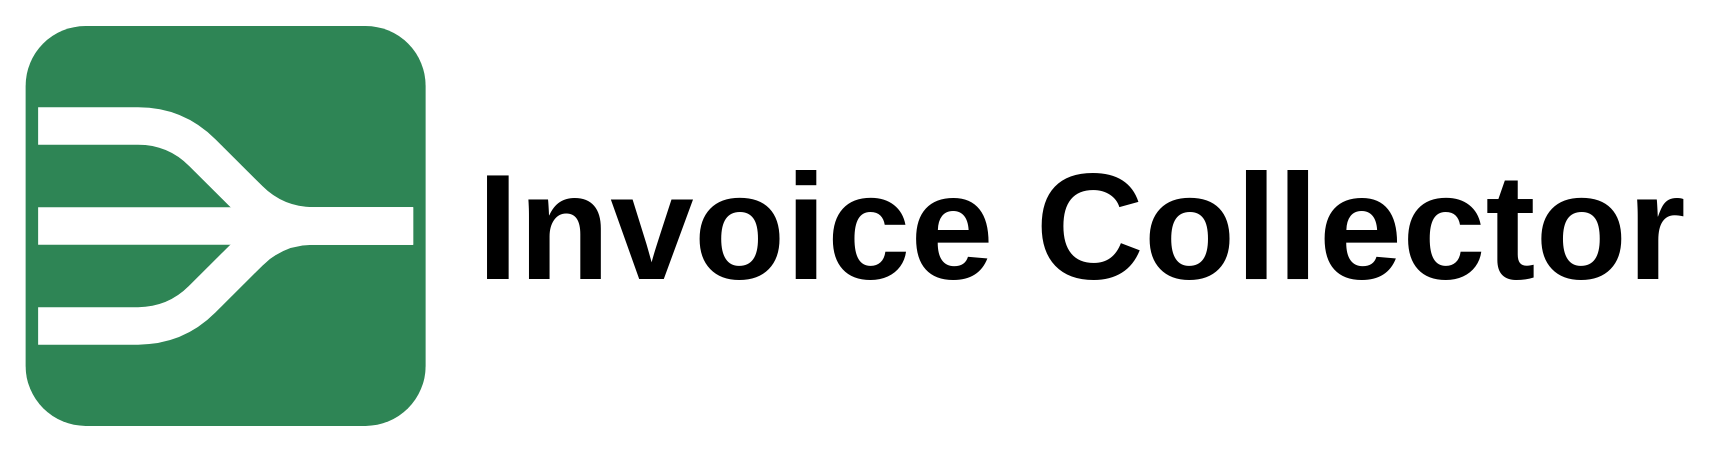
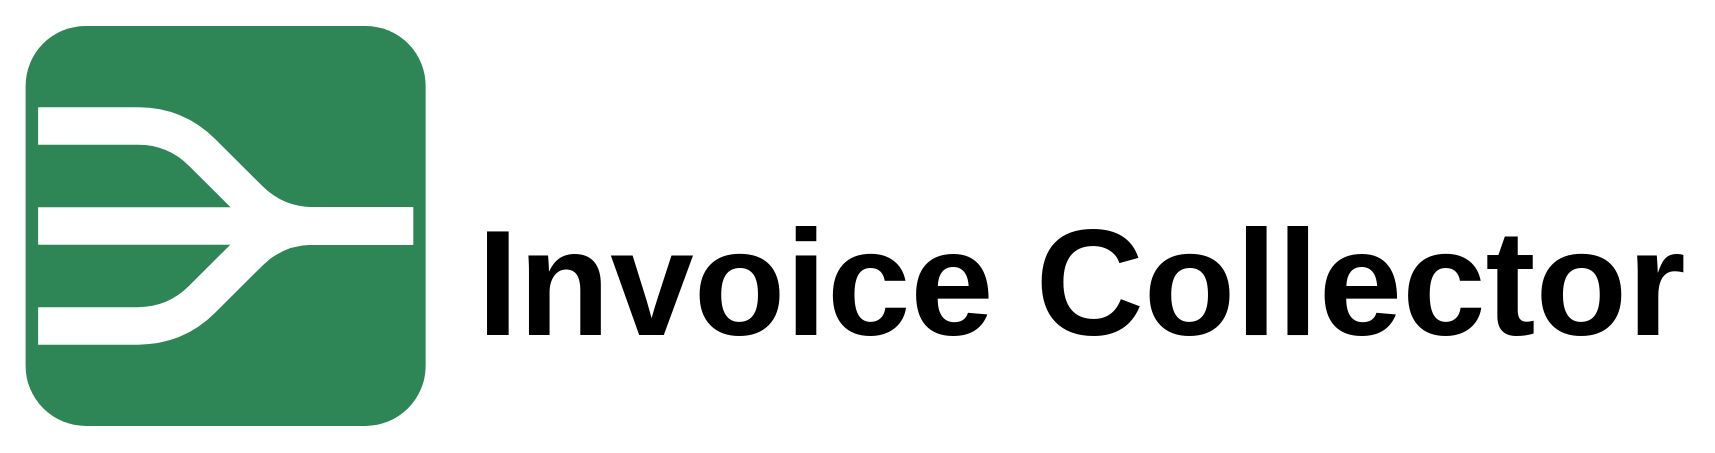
node "Invoice Collector": moved (1082, 226) -> (1082, 282)
